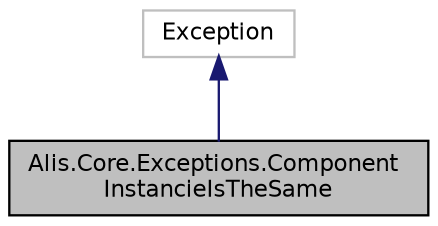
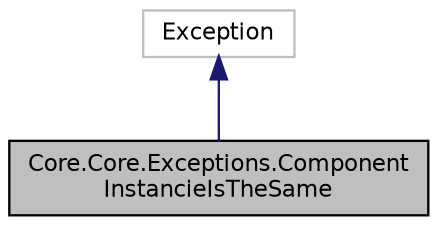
node "Alis.Core.Exceptions.Component InstancieIsTheSame": label "Alis.Core.Exceptions.Component InstancieIsTheSame" -> "Core.Core.Exceptions.Component InstancieIsTheSame"
